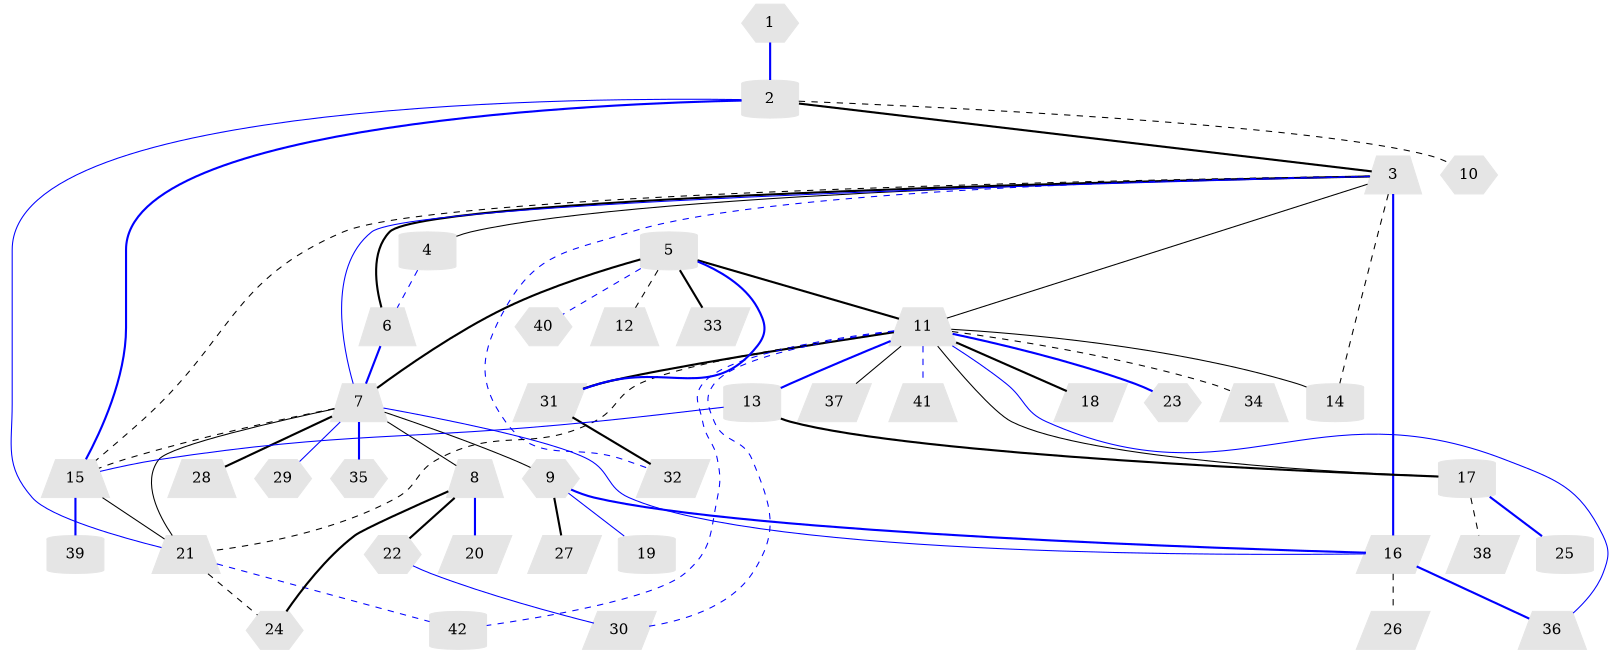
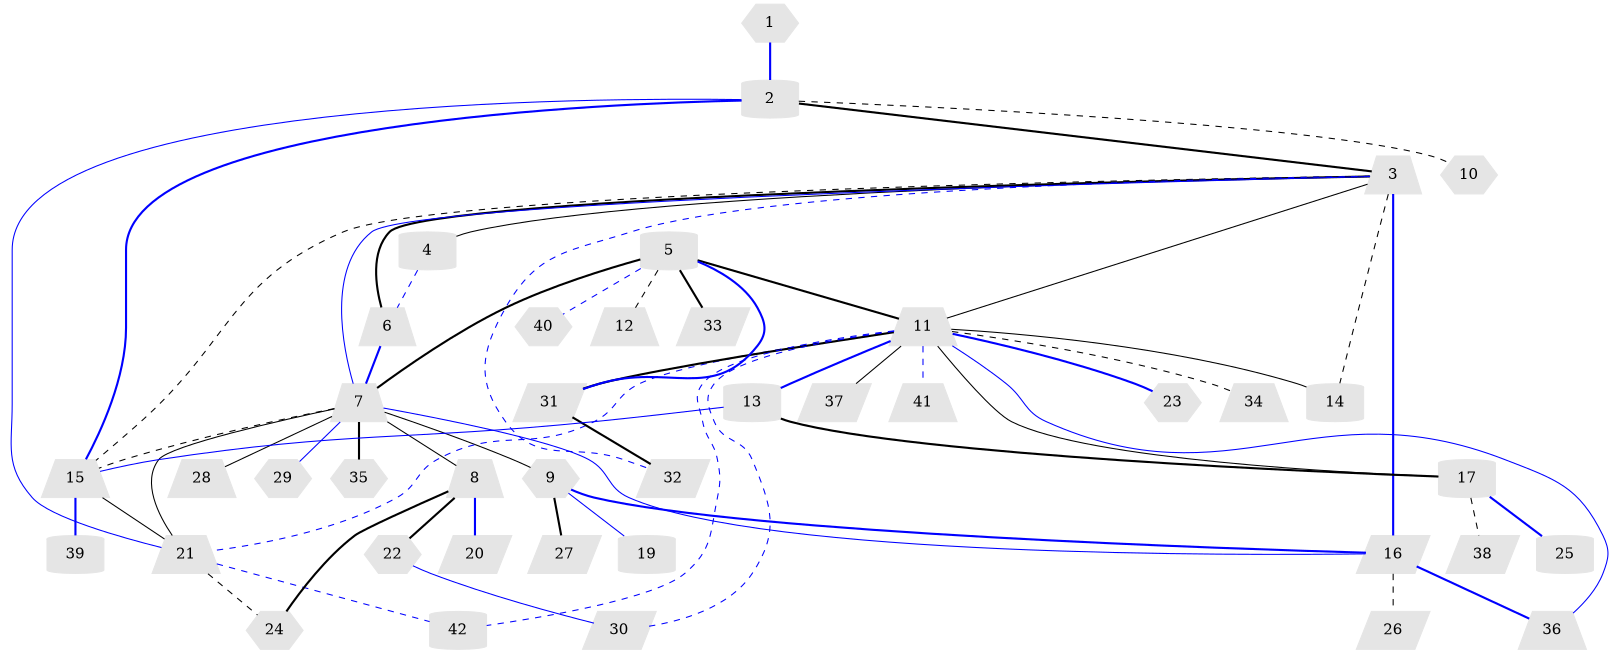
node "18": removed
edge "7" -- "28": style bold -> solid
edge "11" -- "21": color black -> blue
edge "7" -- "35": color blue -> black
